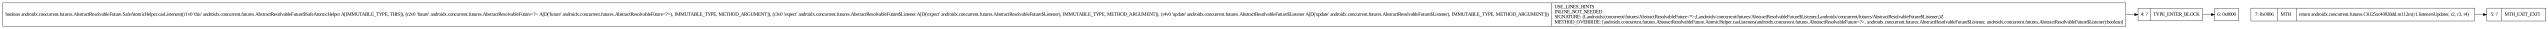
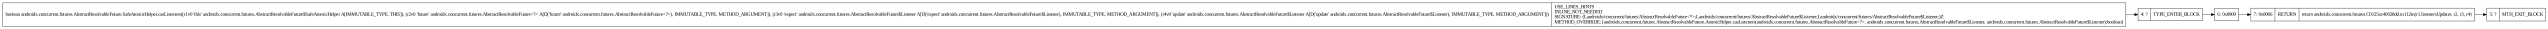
node "7: 0x0006": text "MTH" -> "RETURN"
node "5: ?": text "MTH_EXIT_EXIT" -> "MTH_EXIT_BLOCK"
edge "6: 0x0000" -> "7: 0x0006": added
